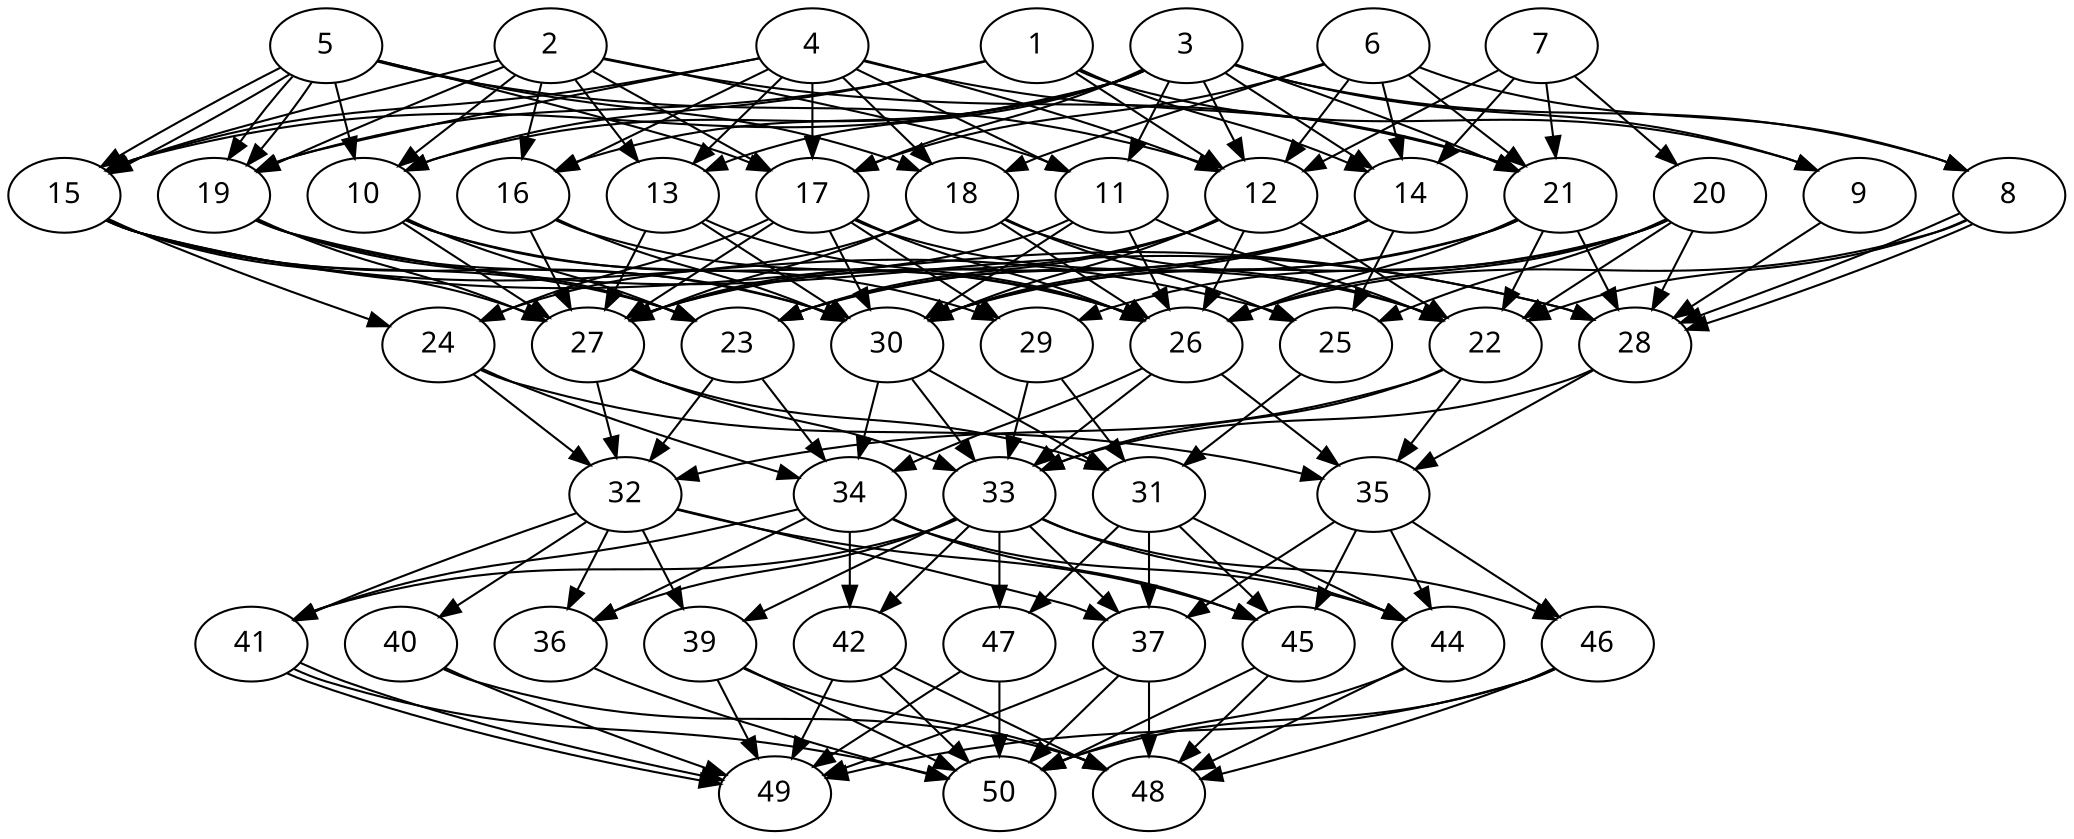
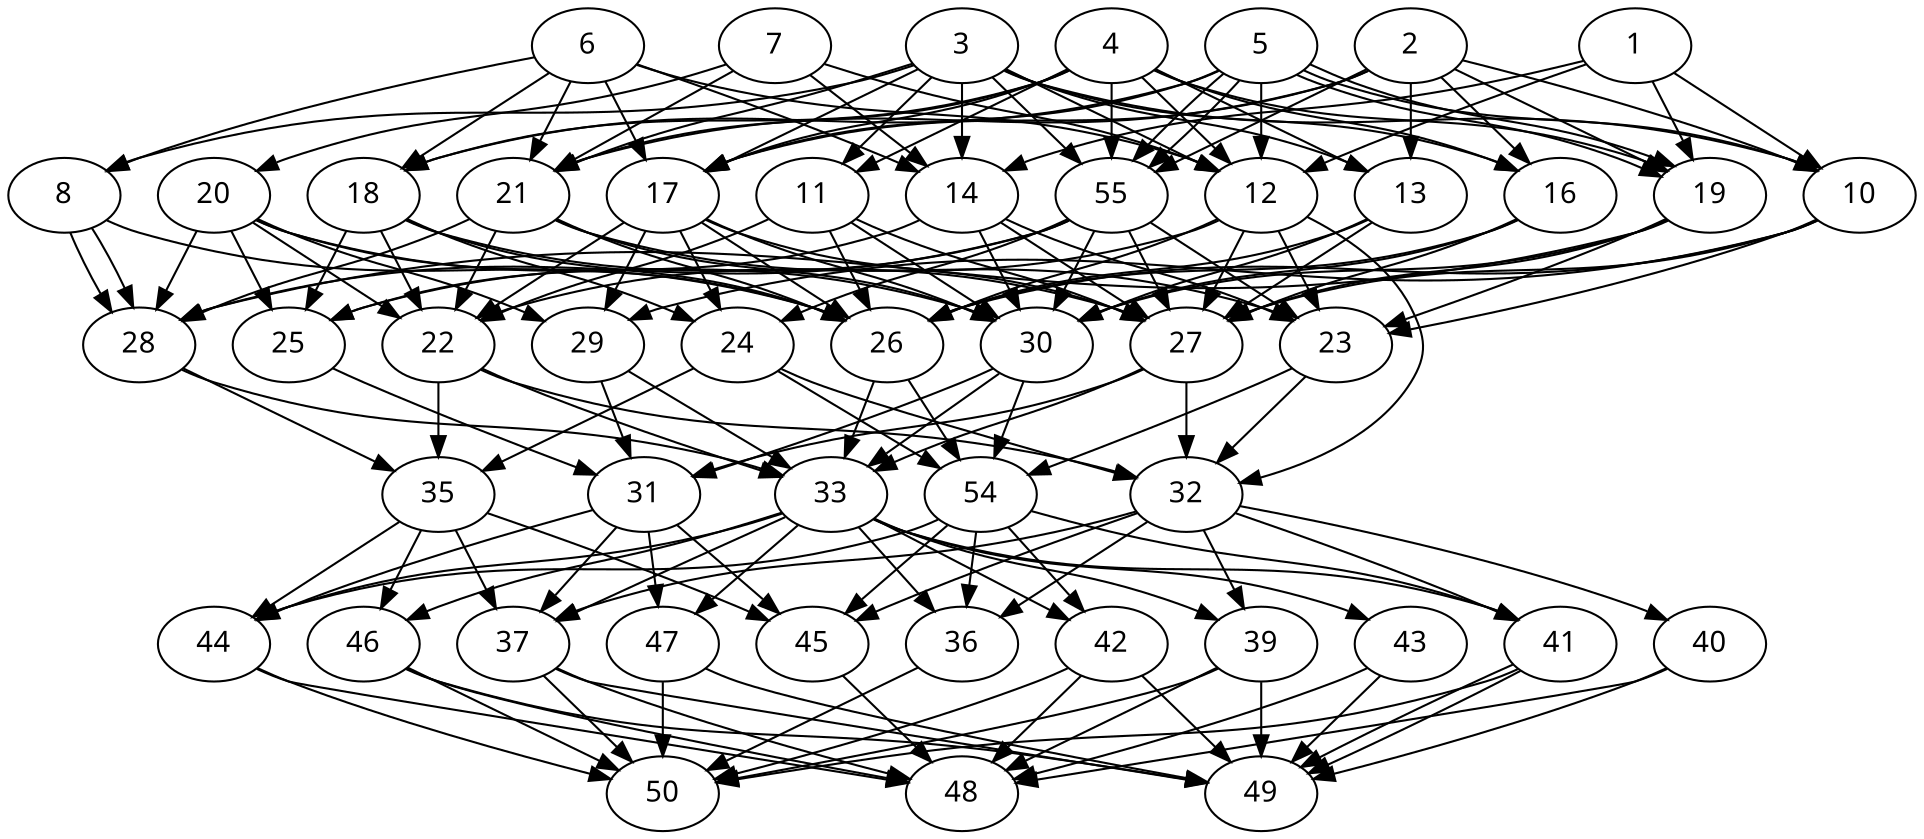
edge "2" -> "11": removed
node "15": label "15" -> "55"
node "9": removed
edge "12" -> "30": now "12" -> "32"
edge "8" -> "22": removed
edge "26" -> "35": removed
node "34": label "34" -> "54"
node "43": added
edge "45" -> "50": removed
